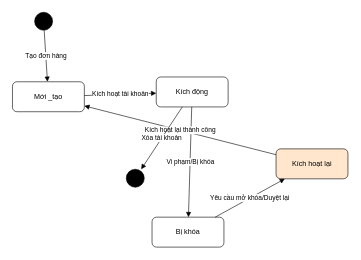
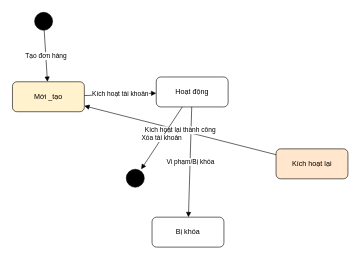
node "Kích động": label "Kích động" -> "Hoạt động"
node "Mới _tạo": fillcolor #ffffff -> #fff2cc
edge "Bị khóa" -> "Kích hoạt lại": removed, label "Yêu cầu mở khóa/Duyệt lại"
